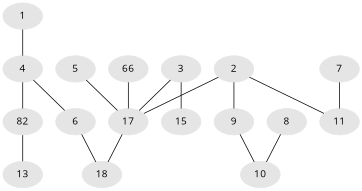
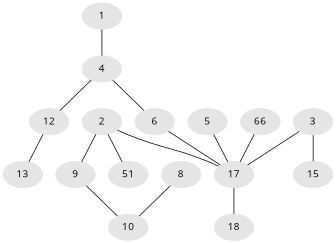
node "7": removed
node "82": label "82" -> "12"
node "11": label "11" -> "51"
edge "6" -- "18": now "6" -- "17"
